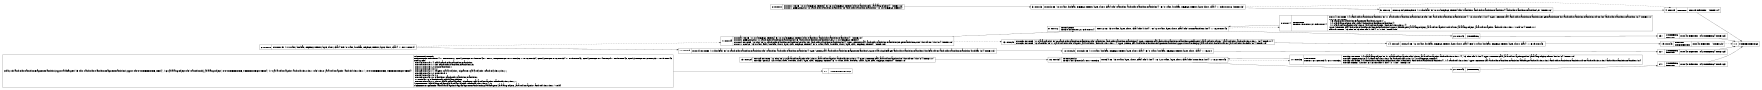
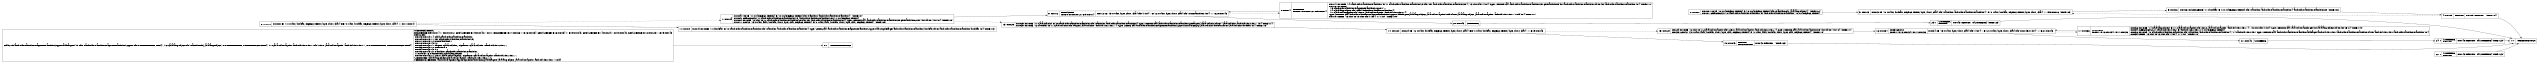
edge "3: 0x0003" -> "4: 0x0005": reversed
edge "14: 0x002d" -> "15: 0x002f": added
edge "19: 0x0043" -> "1: ?": style dashed -> solid
node "12: 0x0023": removed
